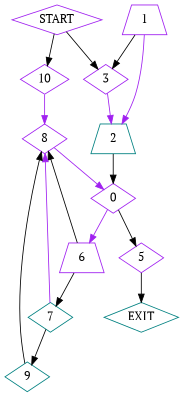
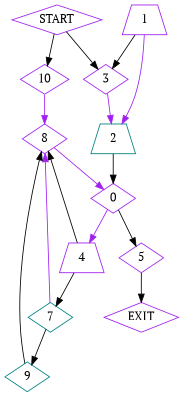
node "6": label "6" -> "4"
node "EXIT": color teal -> purple
